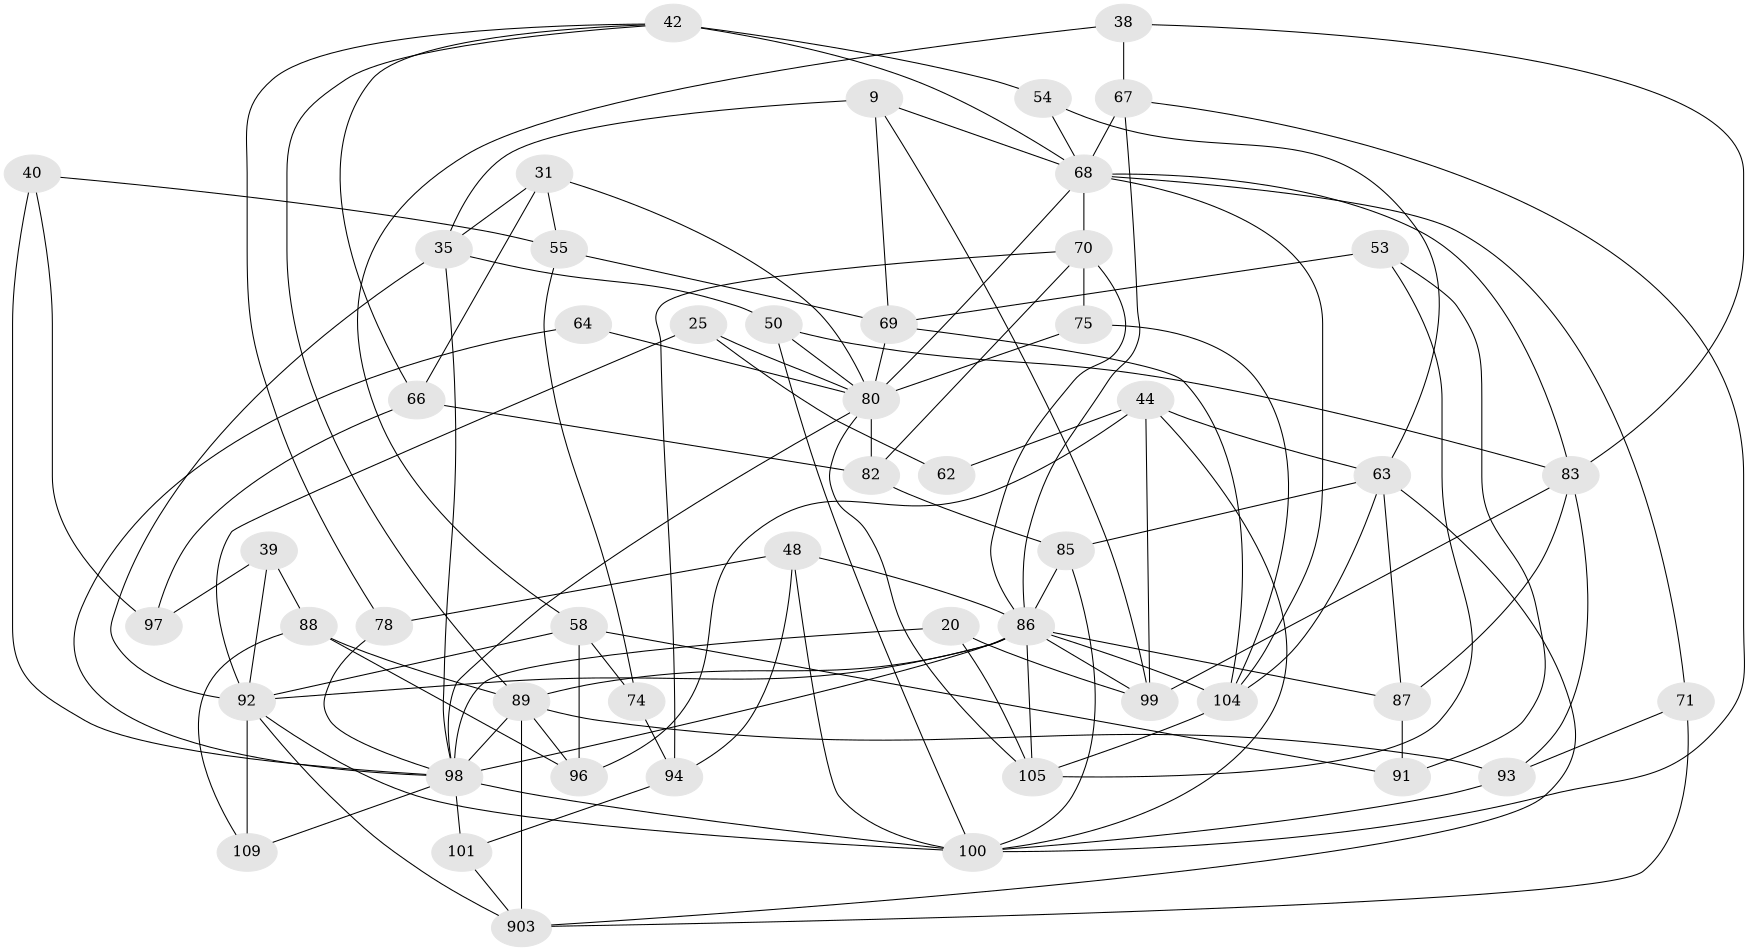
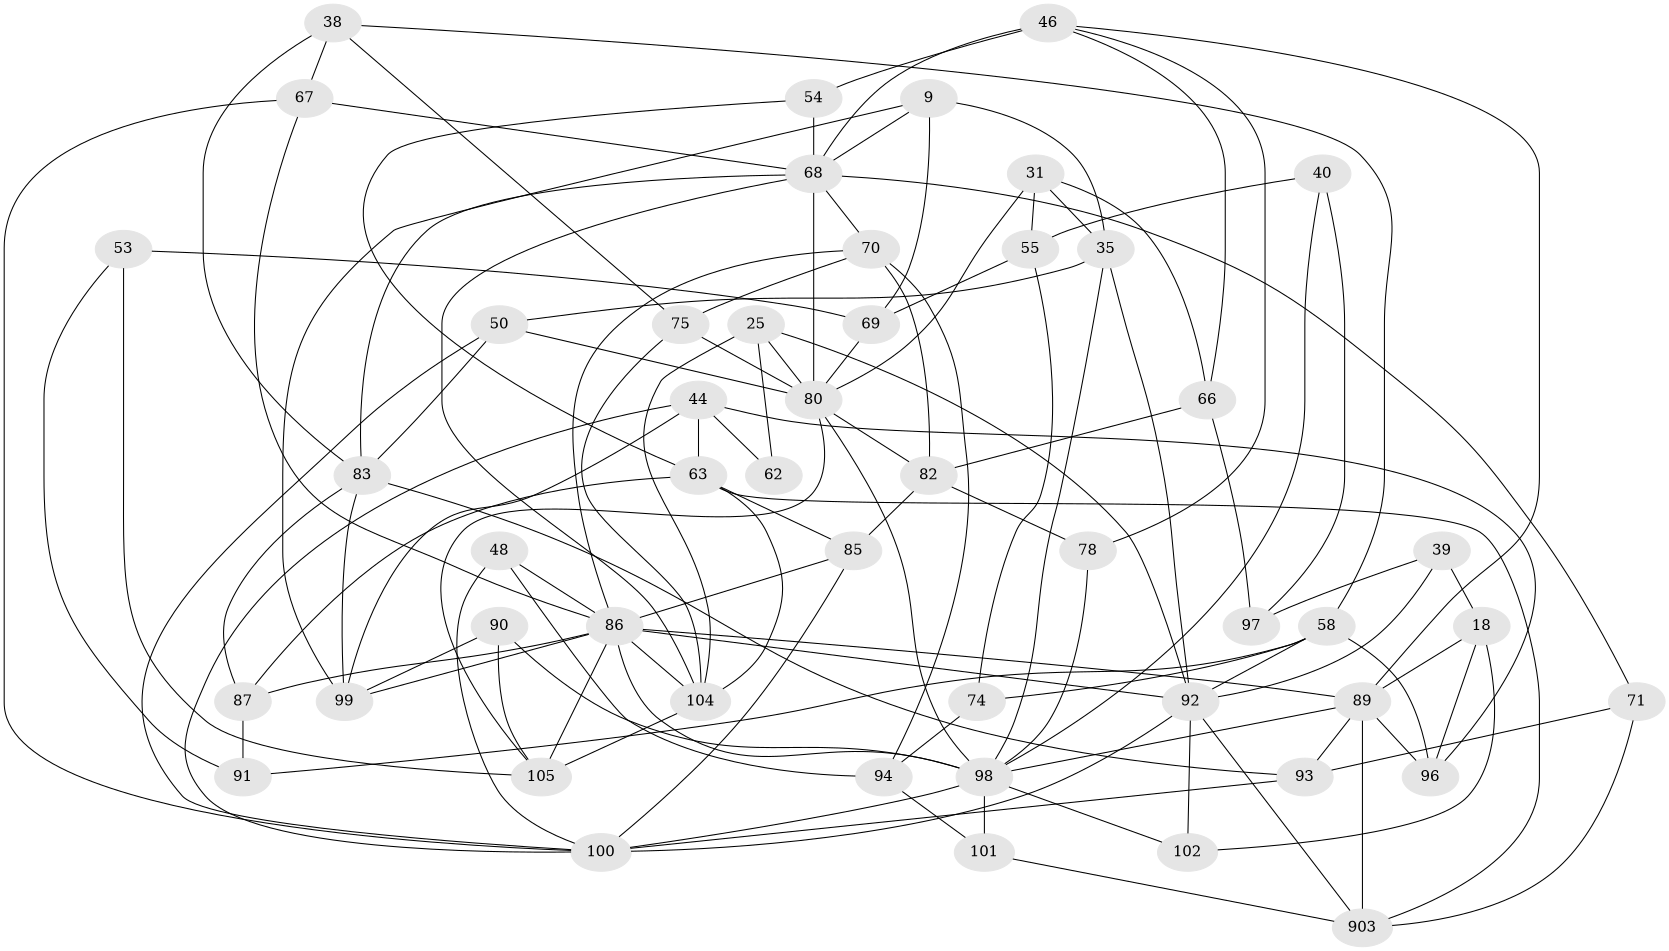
node "42": label "42" -> "46"
edge "38" -- "75": added
node "64": removed
edge "69" -- "104": now "25" -- "104"
edge "48" -- "78": now "82" -- "78"
node "88": label "88" -> "18"
node "20": label "20" -> "90"
node "109": label "109" -> "102"
